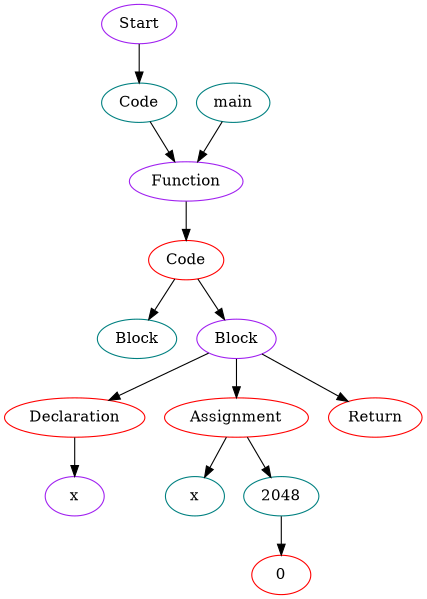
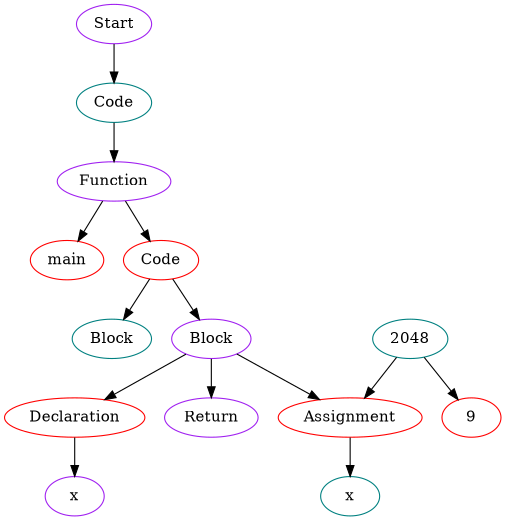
node "main": color teal -> red
edge "main" -> "Function": reversed
node "Return": color red -> purple
edge "Assignment" -> "2048": reversed
node "0": label "0" -> "9"
